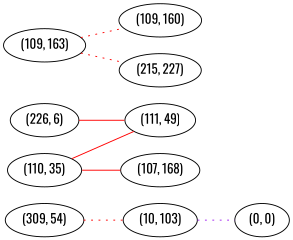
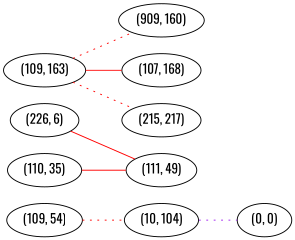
node "(109, 160)": label "(109, 160)" -> "(909, 160)"
node "(215, 227)": label "(215, 227)" -> "(215, 217)"
edge "(110, 35)" -- "(107, 168)": now "(109, 163)" -- "(107, 168)"
node "(309, 54)": label "(309, 54)" -> "(109, 54)"
node "(10, 103)": label "(10, 103)" -> "(10, 104)"
